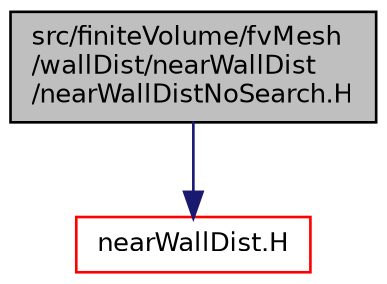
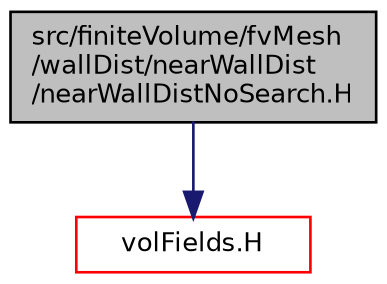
node "nearWallDist.H": label "nearWallDist.H" -> "volFields.H"
